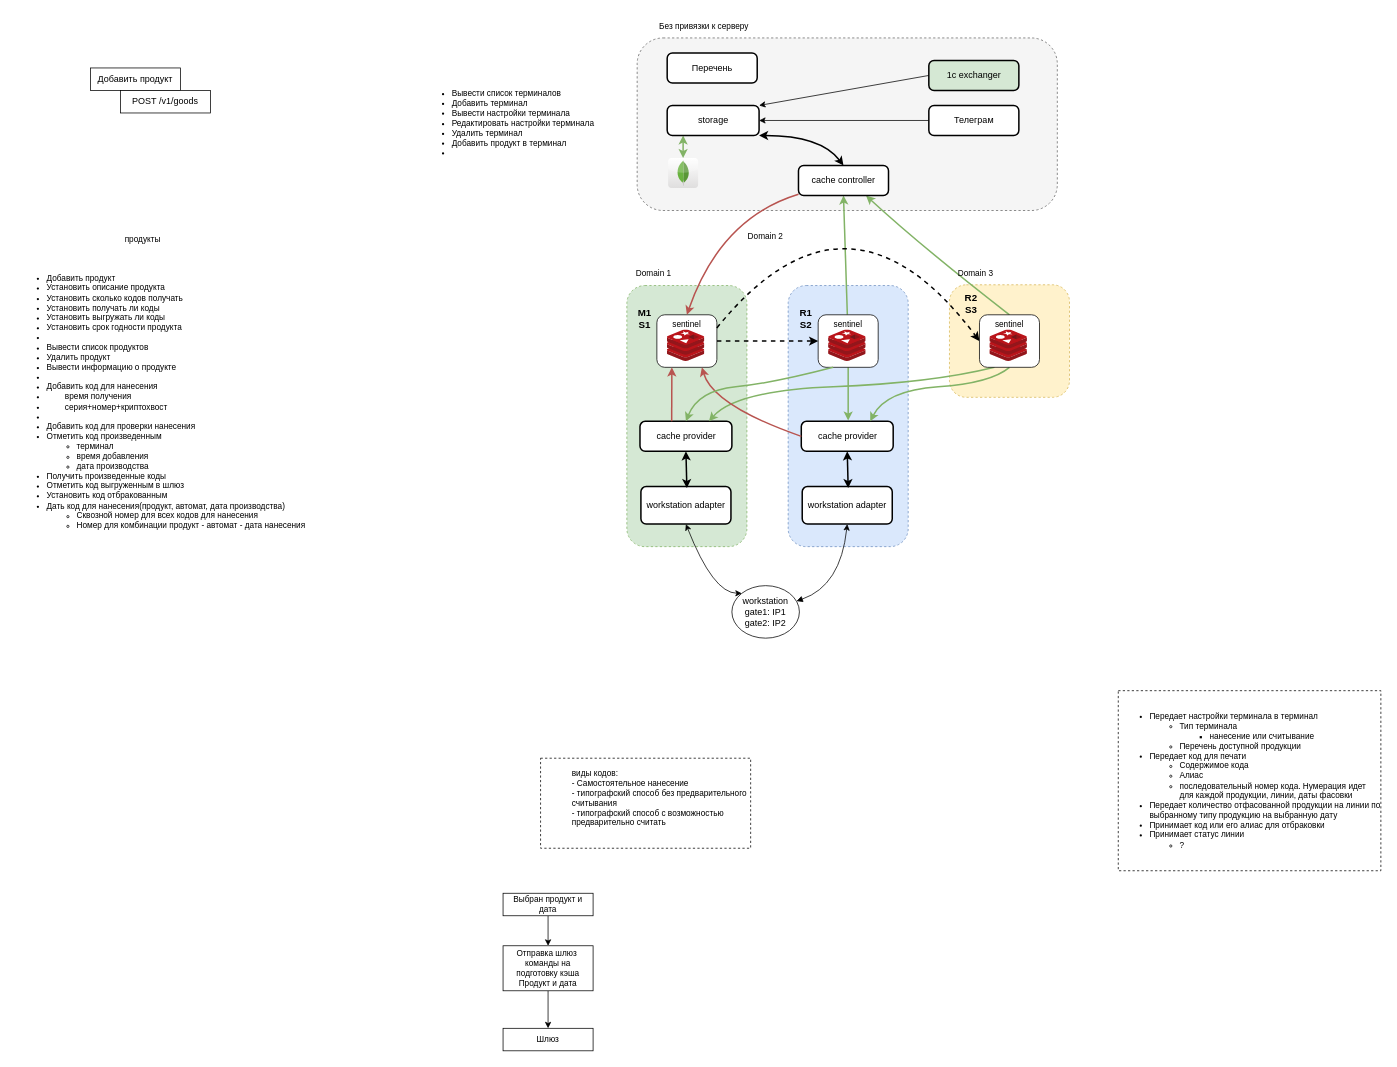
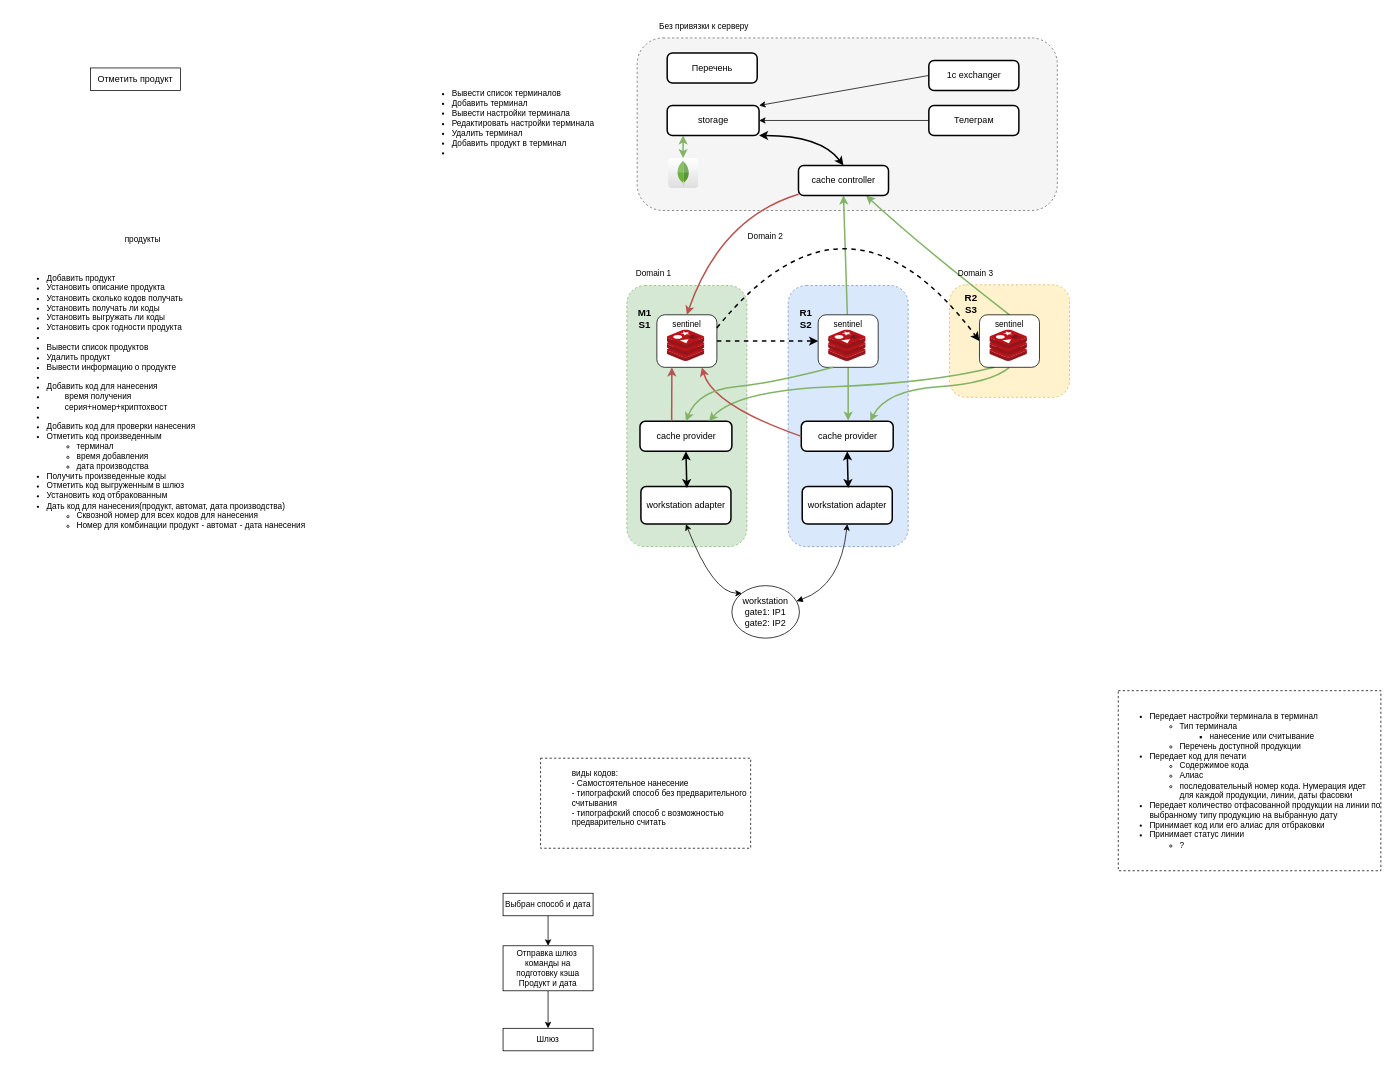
node "1c exchanger": fillcolor #d5e8d4 -> #ffffff
node "Добавить продукт": label "Добавить продукт" -> "Отметить продукт"
node "POST /v1/goods": removed
node "Выбран продукт и дата": label "Выбран продукт и дата" -> "Выбран способ и дата"
